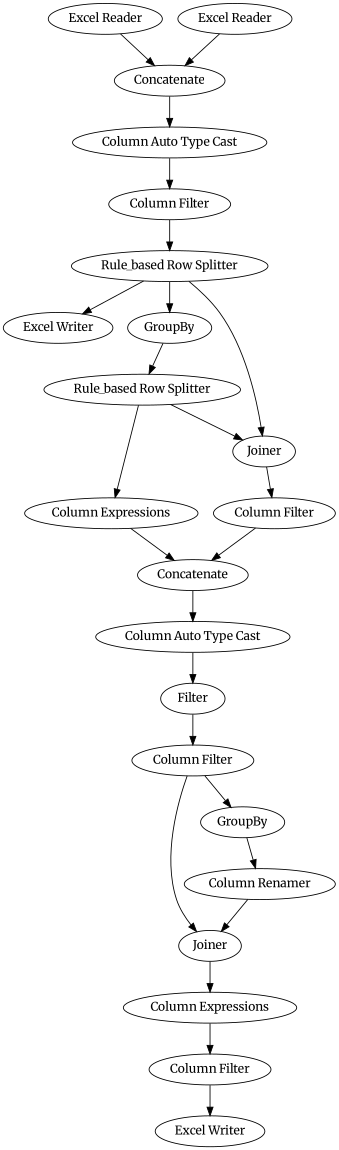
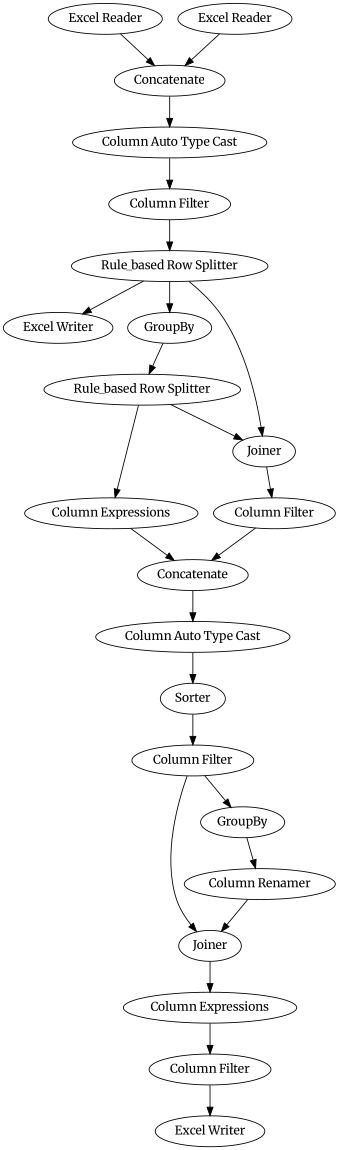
node "Filter": label "Filter" -> "Sorter"
